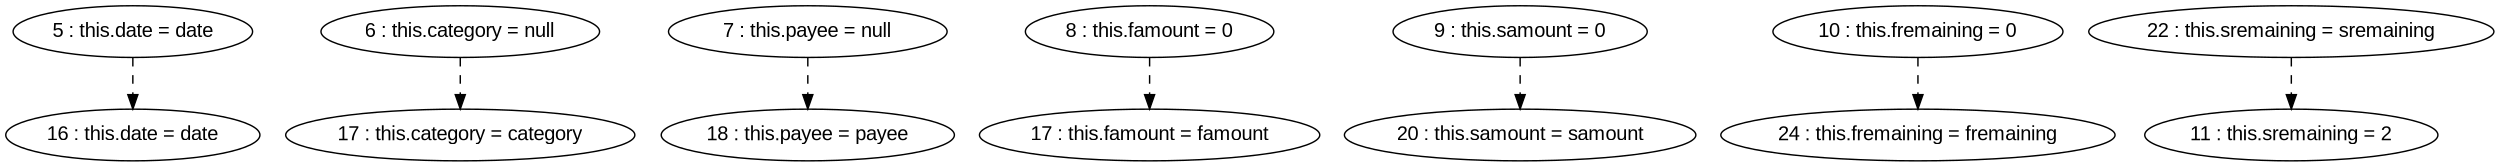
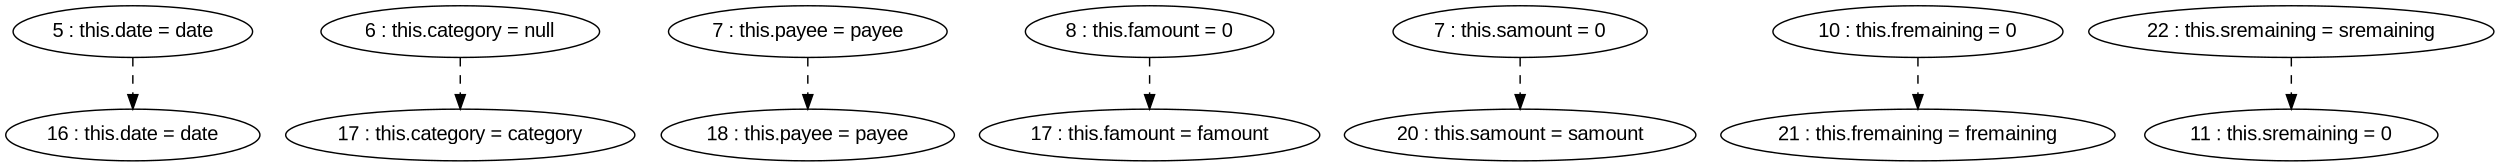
node "7 : this.payee = null": label "7 : this.payee = null" -> "7 : this.payee = payee"
node "9 : this.samount = 0": label "9 : this.samount = 0" -> "7 : this.samount = 0"
node "24 : this.fremaining = fremaining": label "24 : this.fremaining = fremaining" -> "21 : this.fremaining = fremaining"
node "11 : this.sremaining = 2": label "11 : this.sremaining = 2" -> "11 : this.sremaining = 0"
